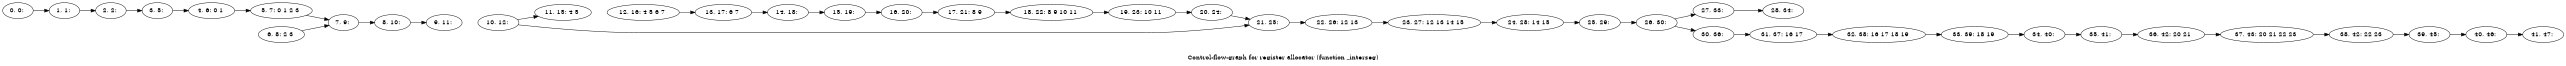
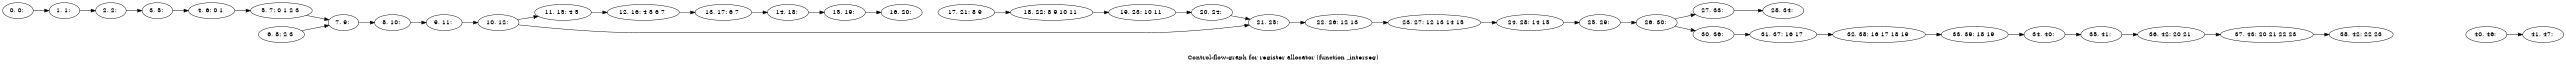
edge "11, 15: 4 5" -> "12, 16: 4 5 6 7": added
edge "16, 20:" -> "17, 21: 8 9": removed
edge "9, 11:" -> "10, 12:": added
node "39, 45:": removed
